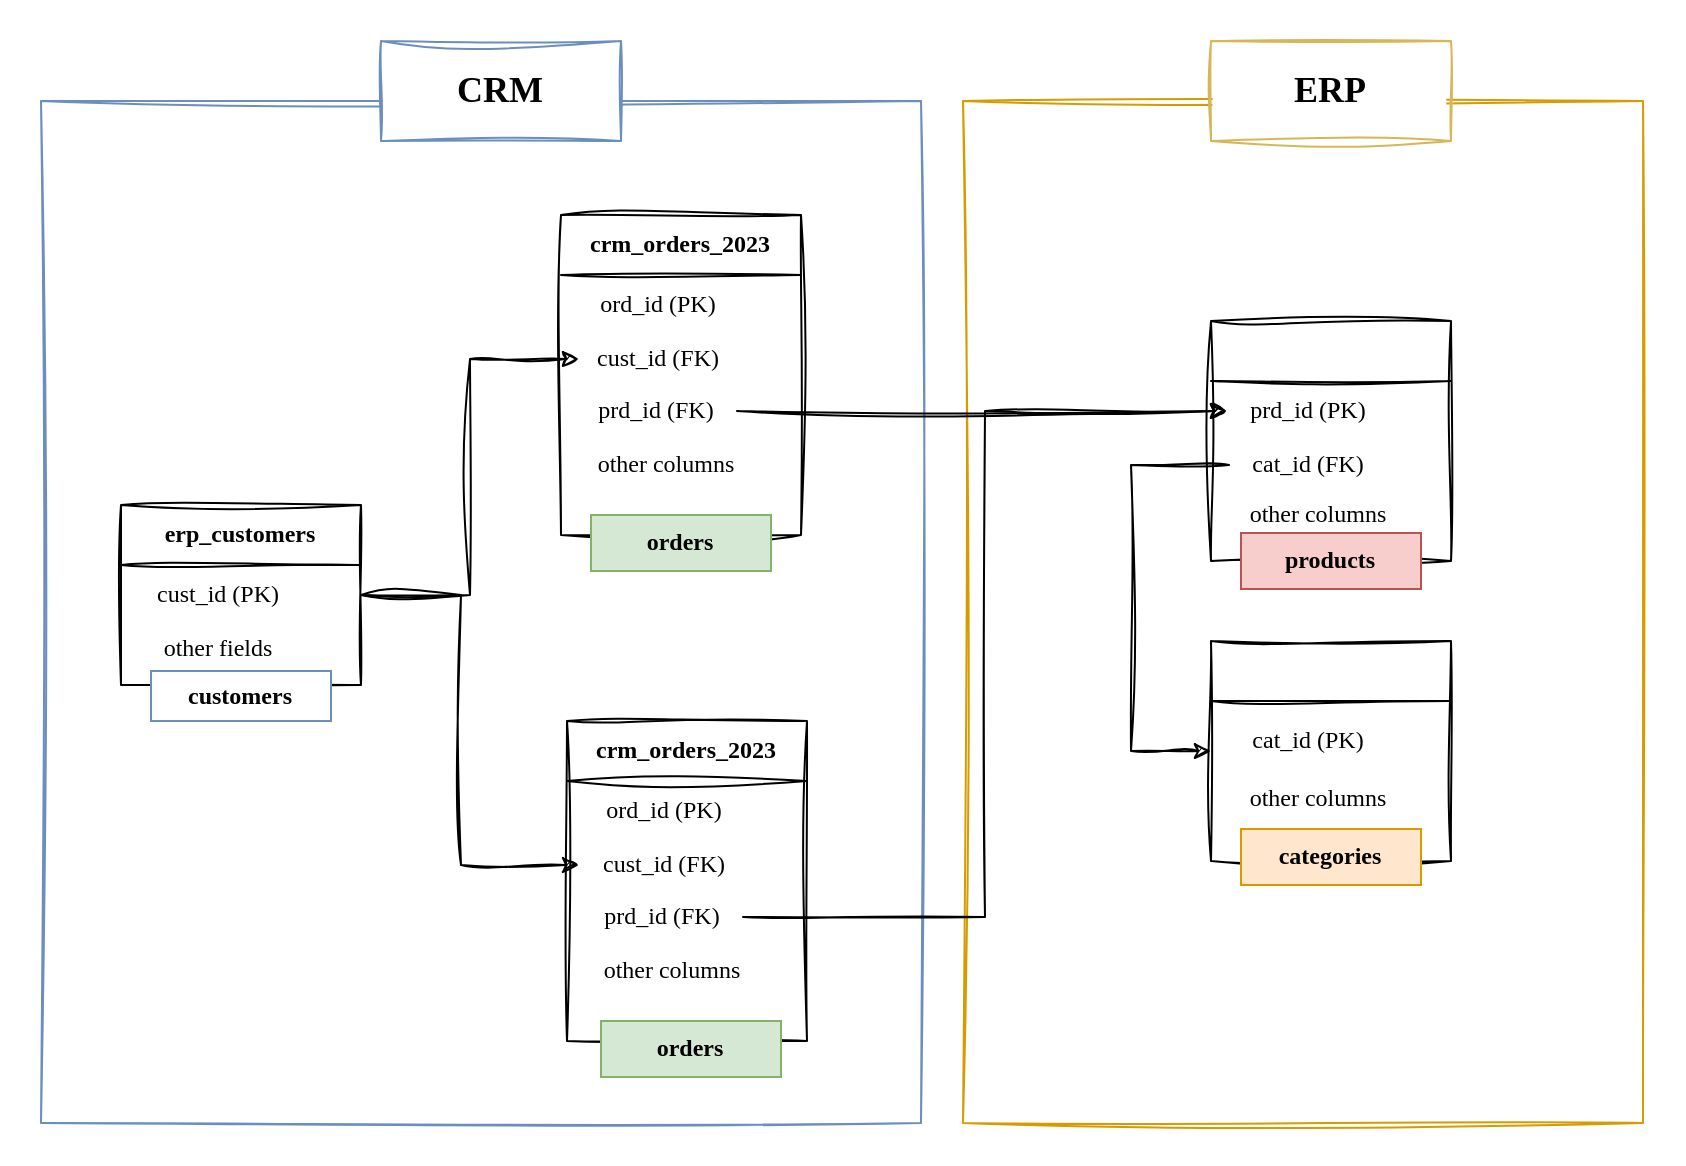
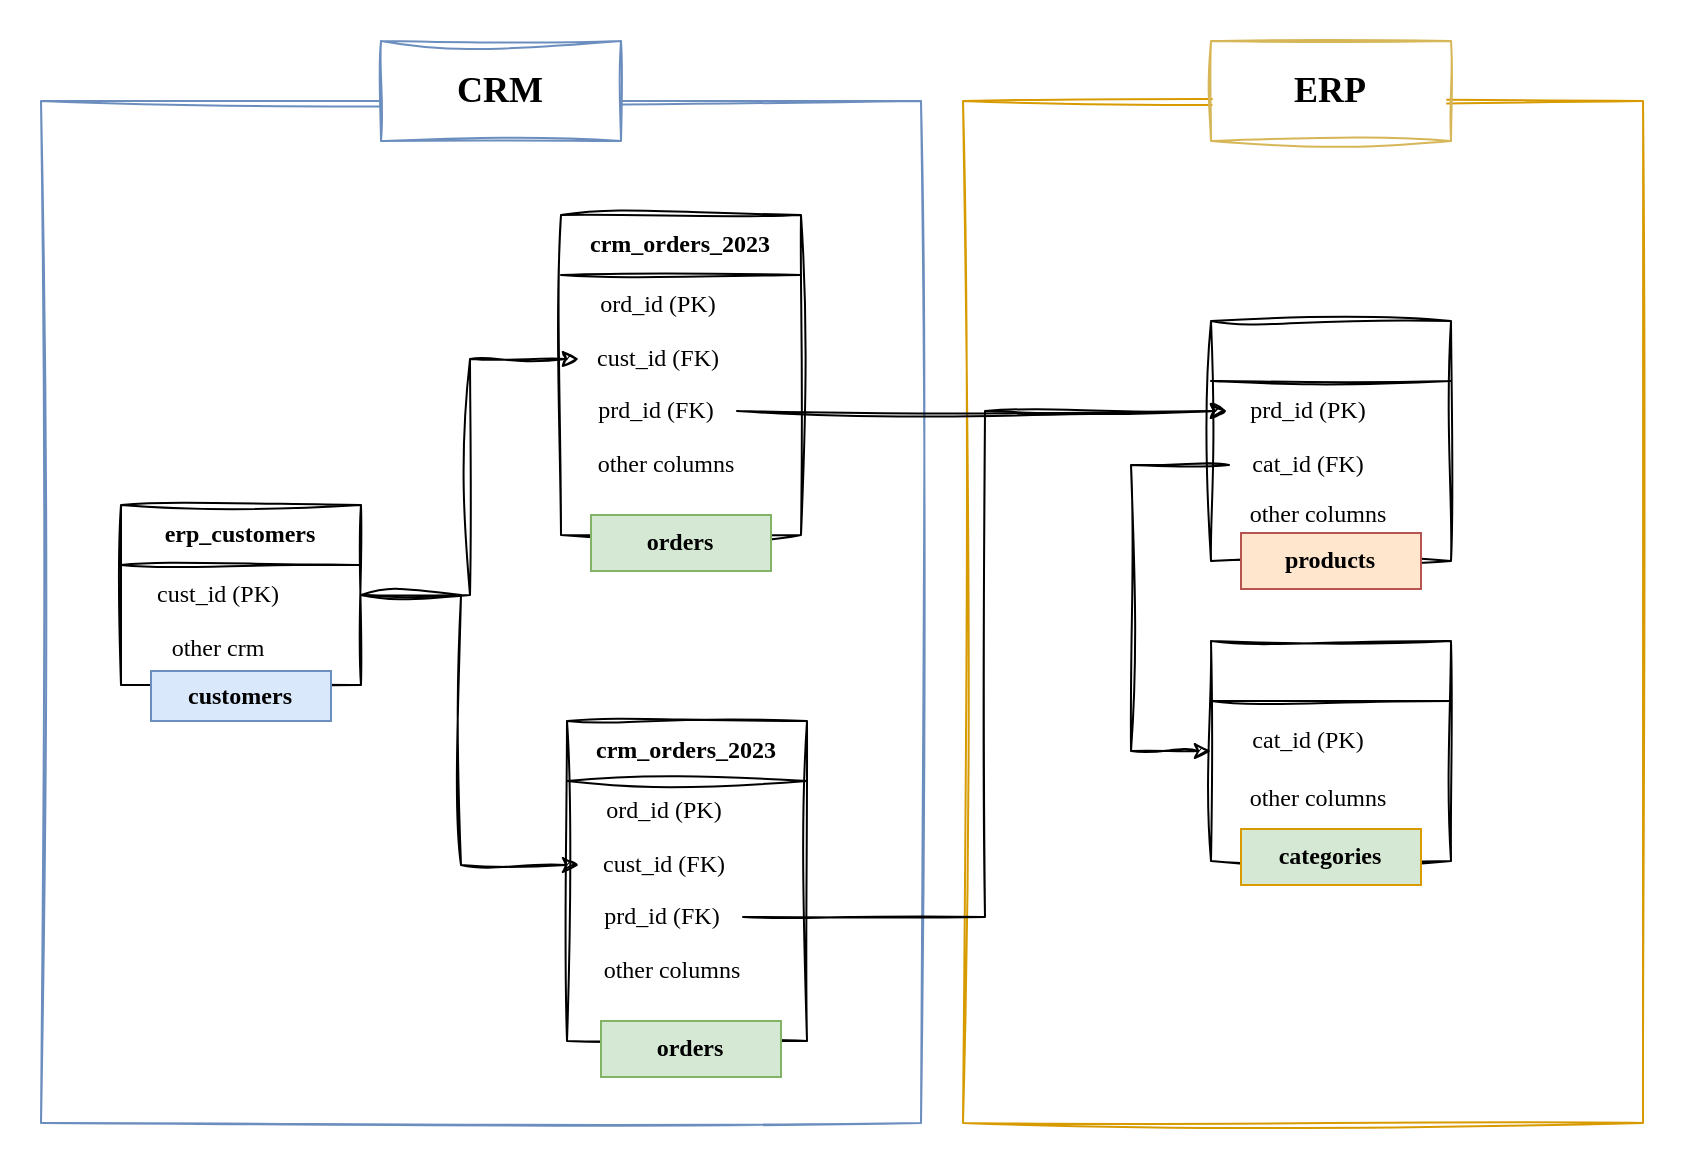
node "products": fillcolor #f8cecc -> #ffe6cc
node "other fields": label "other fields" -> "other crm"
node "customers": fillcolor #ffffff -> #dae8fc
node "categories": fillcolor #ffe6cc -> #d5e8d4
